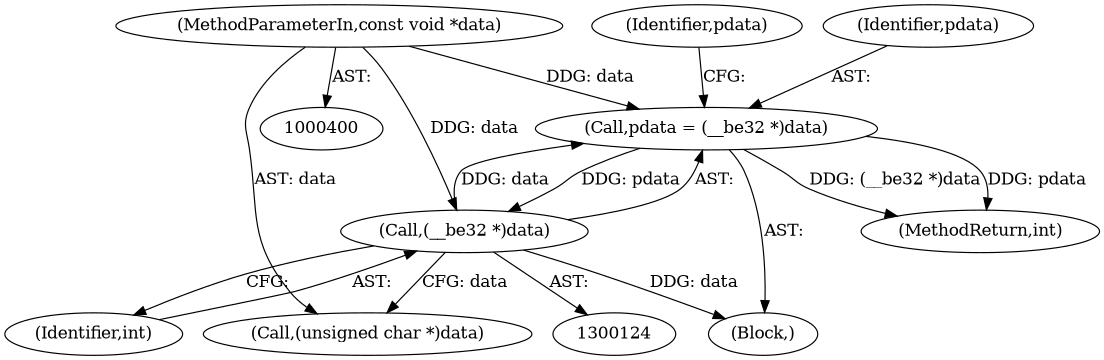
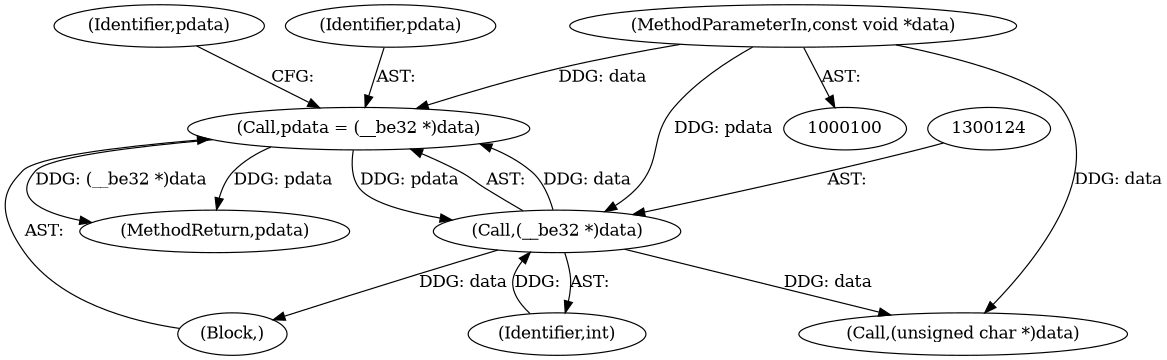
node "1000400": label "1000400" -> "1000100"
edge "(MethodParameterIn,const void *data)" -> "(Call,(__be32 *)data)": label "DDG: data" -> "DDG: pdata"
edge "(MethodParameterIn,const void *data)" -> "(Call,(unsigned char *)data)": label "AST: data" -> "DDG: data"
edge "(Call,pdata = (__be32 *)data)" -> "(Block,)": reversed
node "(MethodReturn,int)": label "(MethodReturn,int)" -> "(MethodReturn,pdata)"
edge "(Call,(__be32 *)data)" -> "1300124": reversed
edge "(Call,(__be32 *)data)" -> "(Identifier,int)": label "CFG: " -> "AST: "
edge "(Identifier,int)" -> "(Call,(__be32 *)data)": label "AST: " -> "DDG: "
edge "(Call,(__be32 *)data)" -> "(Call,(unsigned char *)data)": label "CFG: data" -> "DDG: data"
